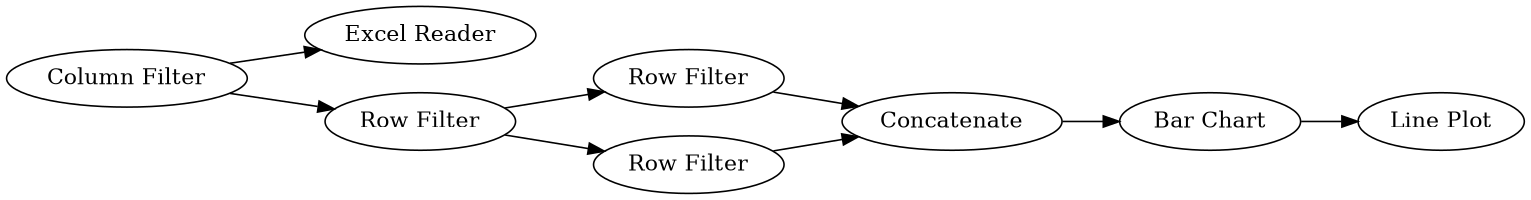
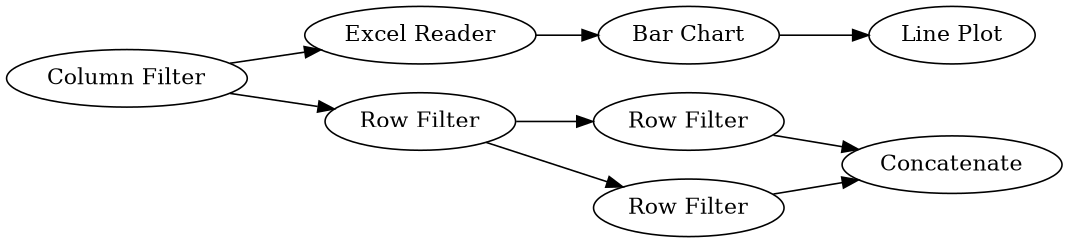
edge "Concatenate" -> "Bar Chart": now "Excel Reader" -> "Bar Chart"
